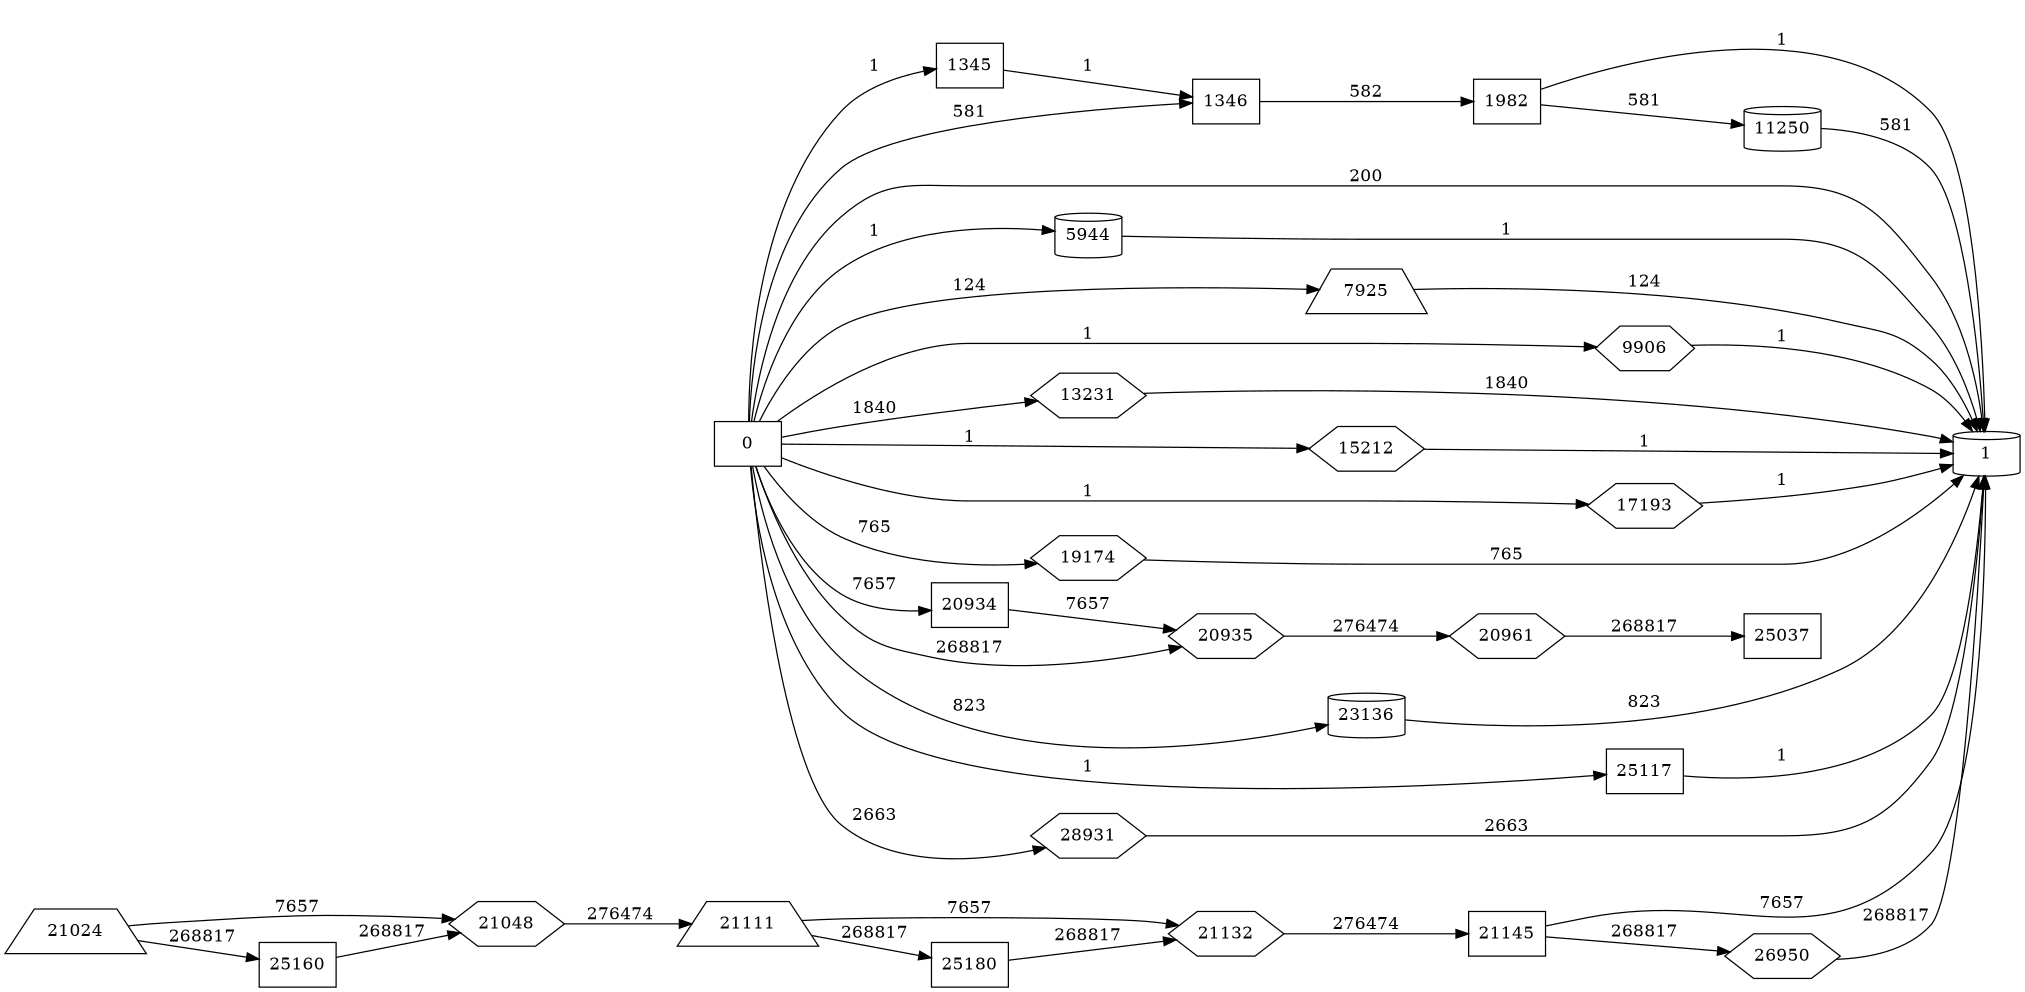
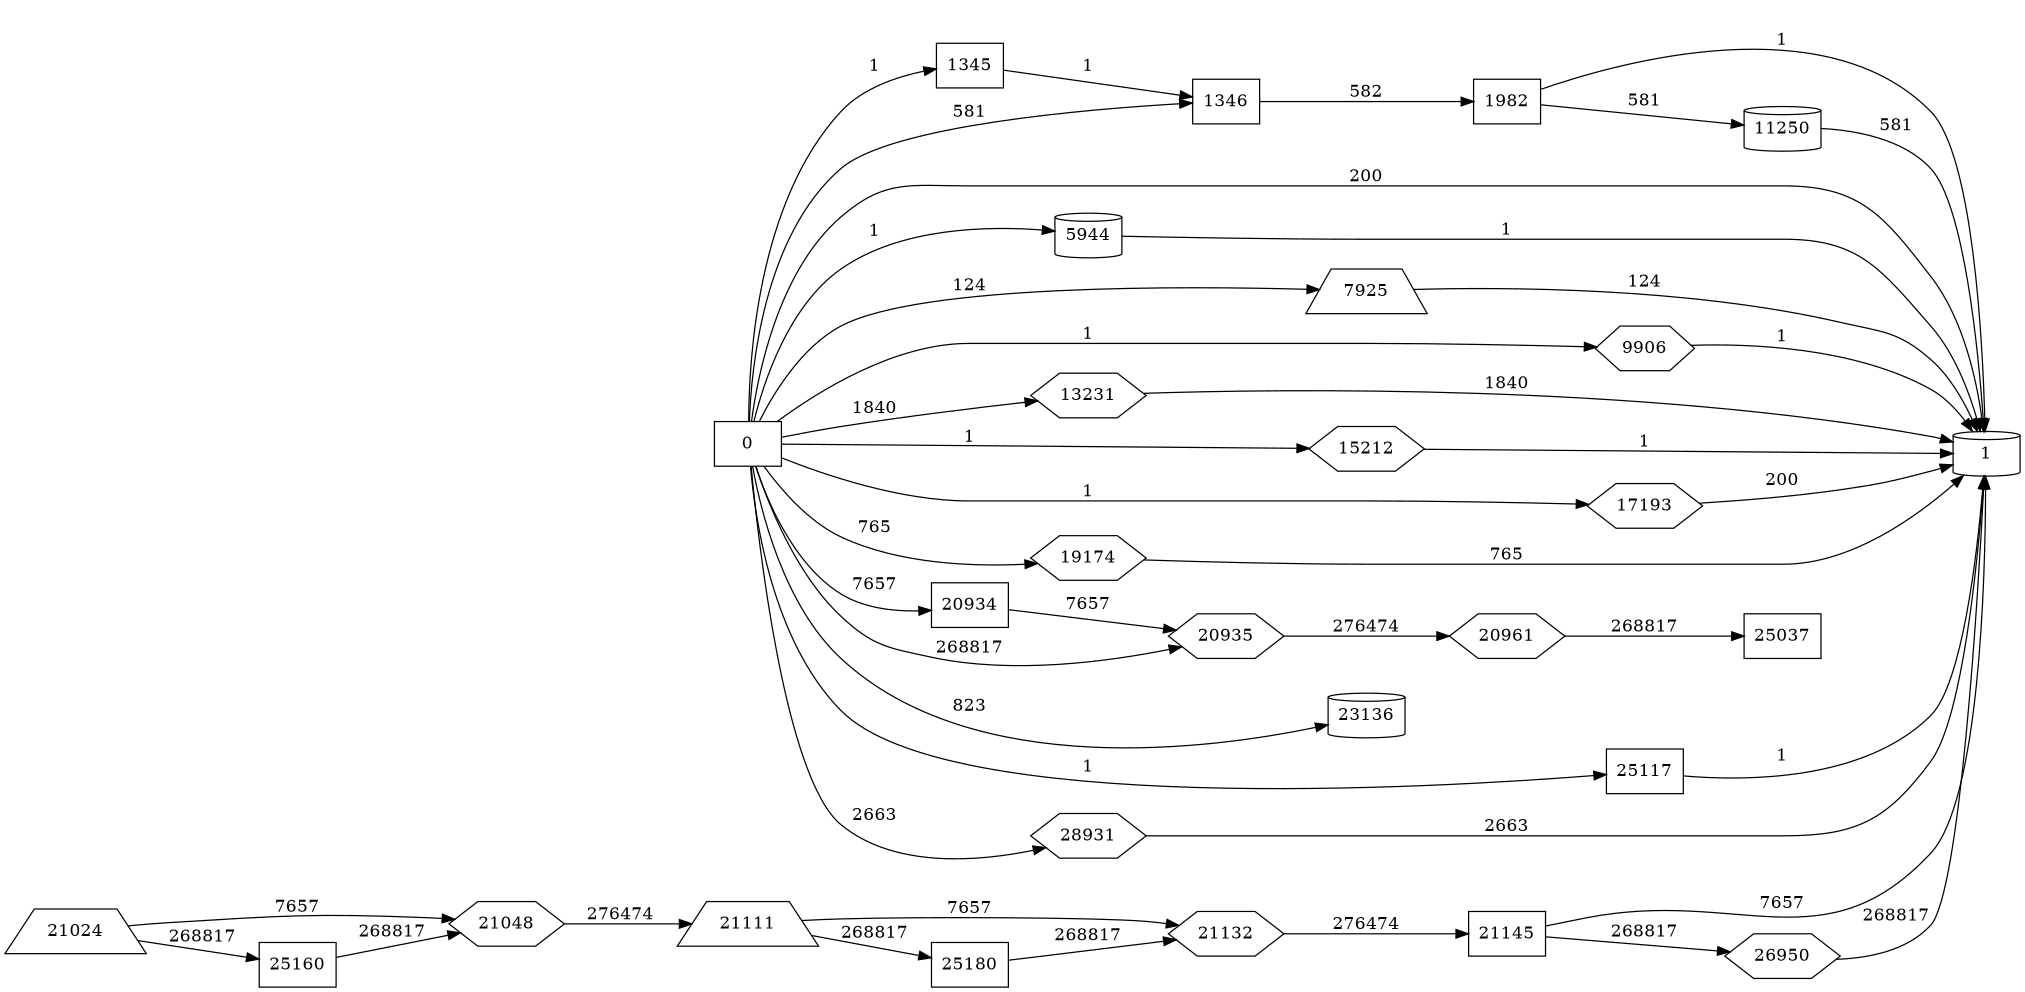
edge "17193" -> "1": label "1" -> "200"
edge "23136" -> "1": removed, label "823"
